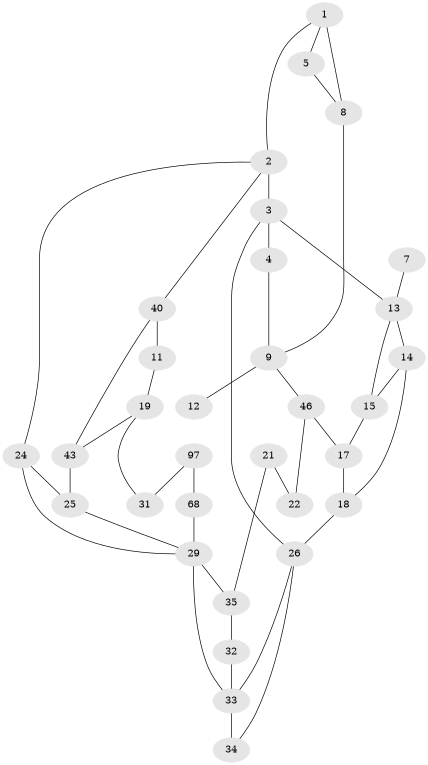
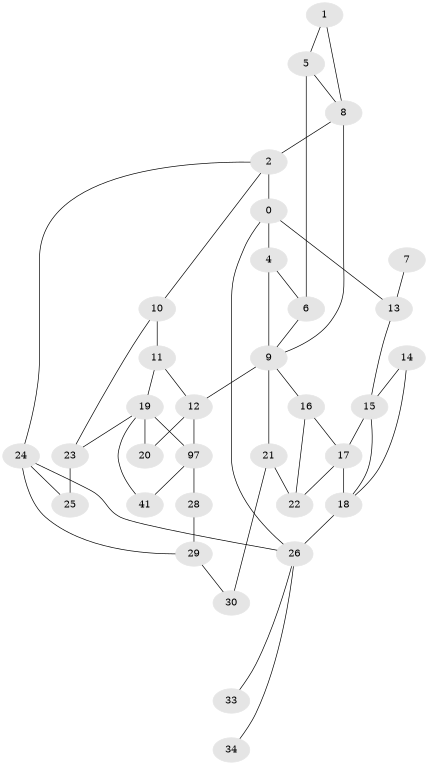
edge "1" -- "2": now "8" -- "2"
node "3": label "3" -> "0"
node "40": label "40" -> "10"
node "6": added
edge "13" -- "14": removed
edge "11" -- "12": added
edge "9" -- "21": added
node "46": label "46" -> "16"
edge "19" -- "97": added
edge "12" -- "97": added
node "43": label "43" -> "23"
node "20": added
edge "15" -- "18": added
edge "17" -- "22": added
node "31": label "31" -> "41"
node "68": label "68" -> "28"
edge "24" -- "26": added
edge "25" -- "29": removed
node "35": label "35" -> "30"
edge "29" -- "33": removed
node "32": removed
edge "33" -- "34": removed
